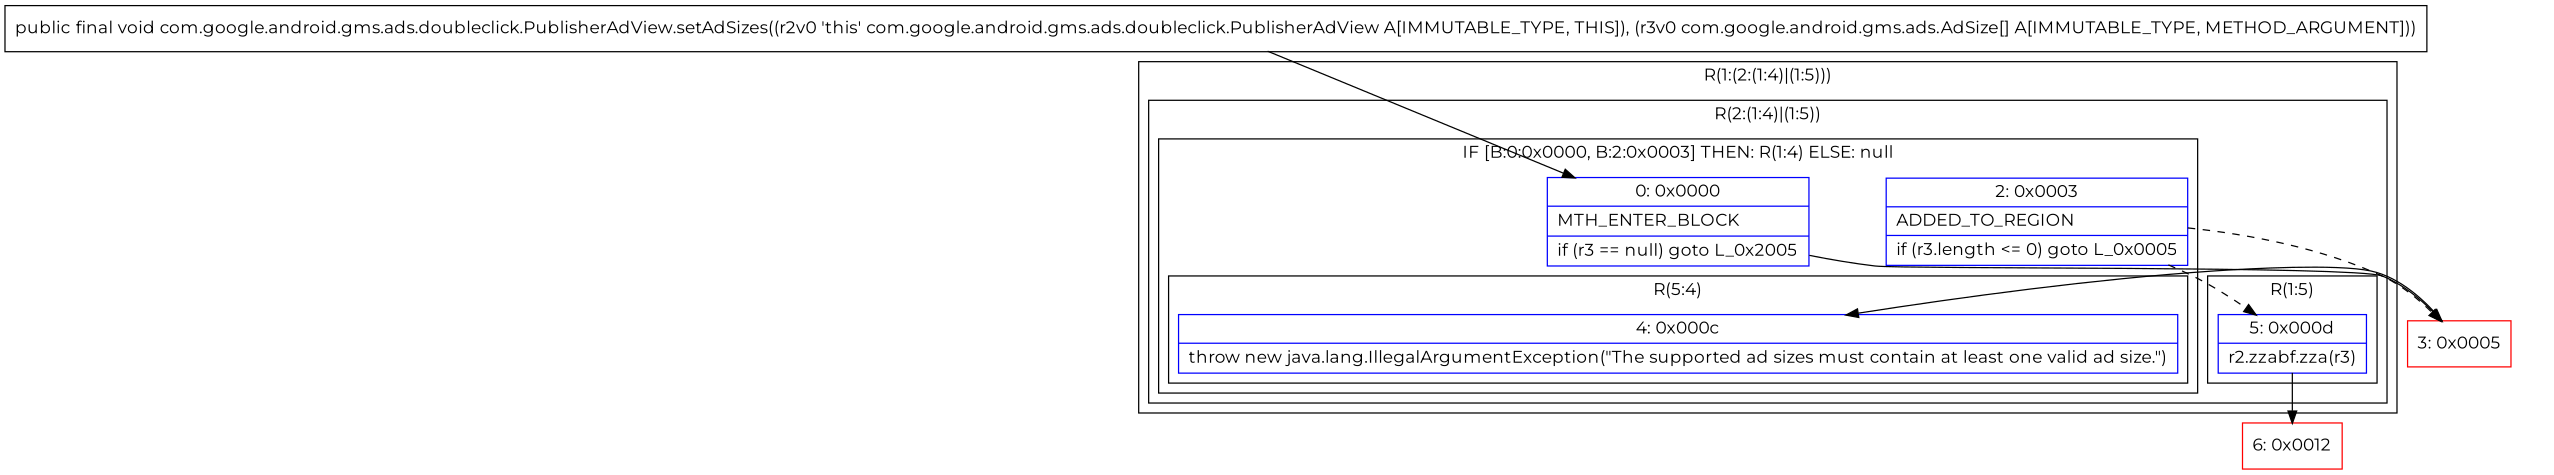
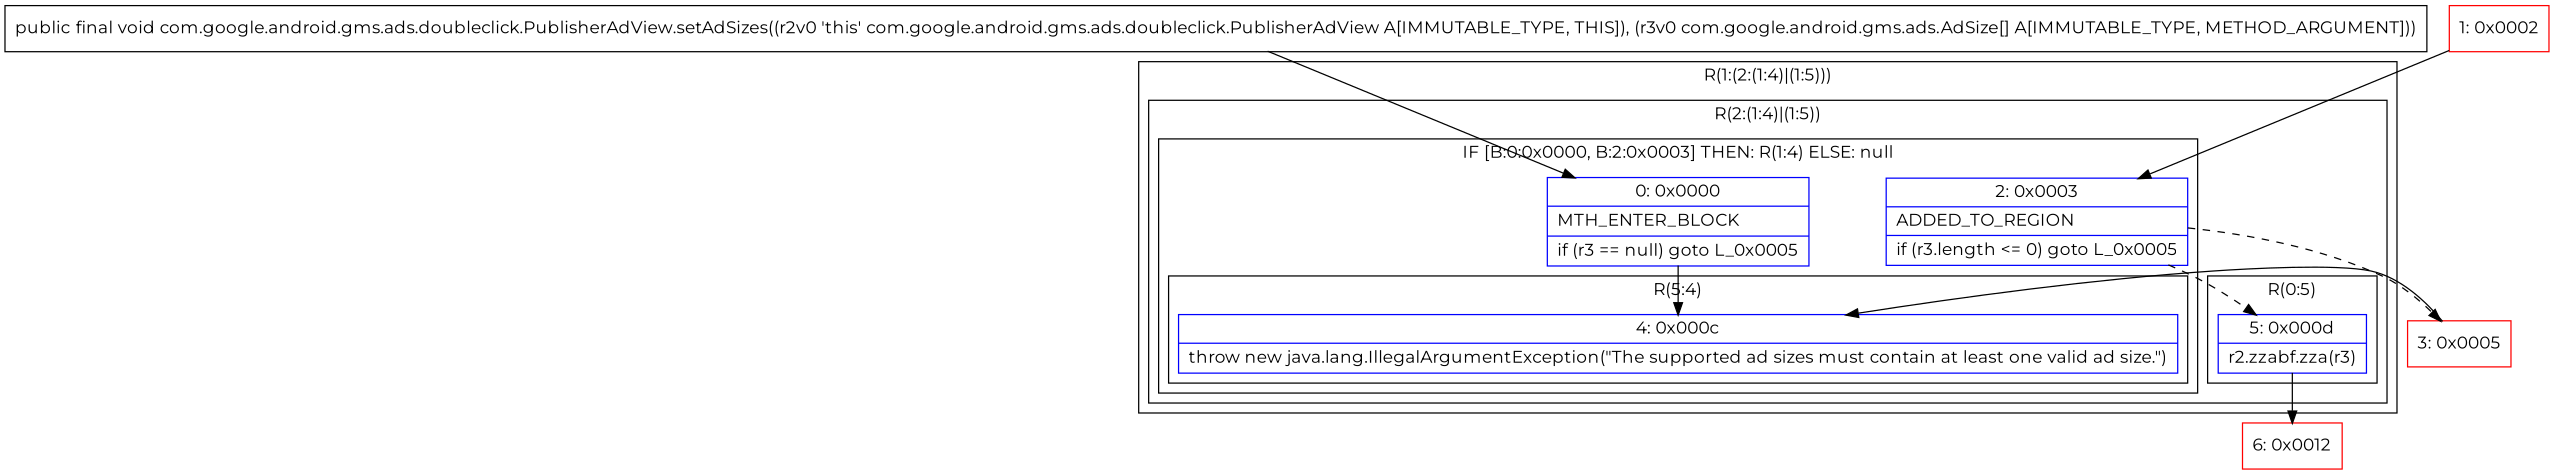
node "1: 0x0002": added
node "0: 0x0000": text "if (r3 == null) goto L_0x2005" -> "if (r3 == null) goto L_0x0005"
edge "0: 0x0000" -> "3: 0x0005": now "0: 0x0000" -> "4: 0x000c"
cluster "R(1:5)": label "R(1:5)" -> "R(0:5)"
